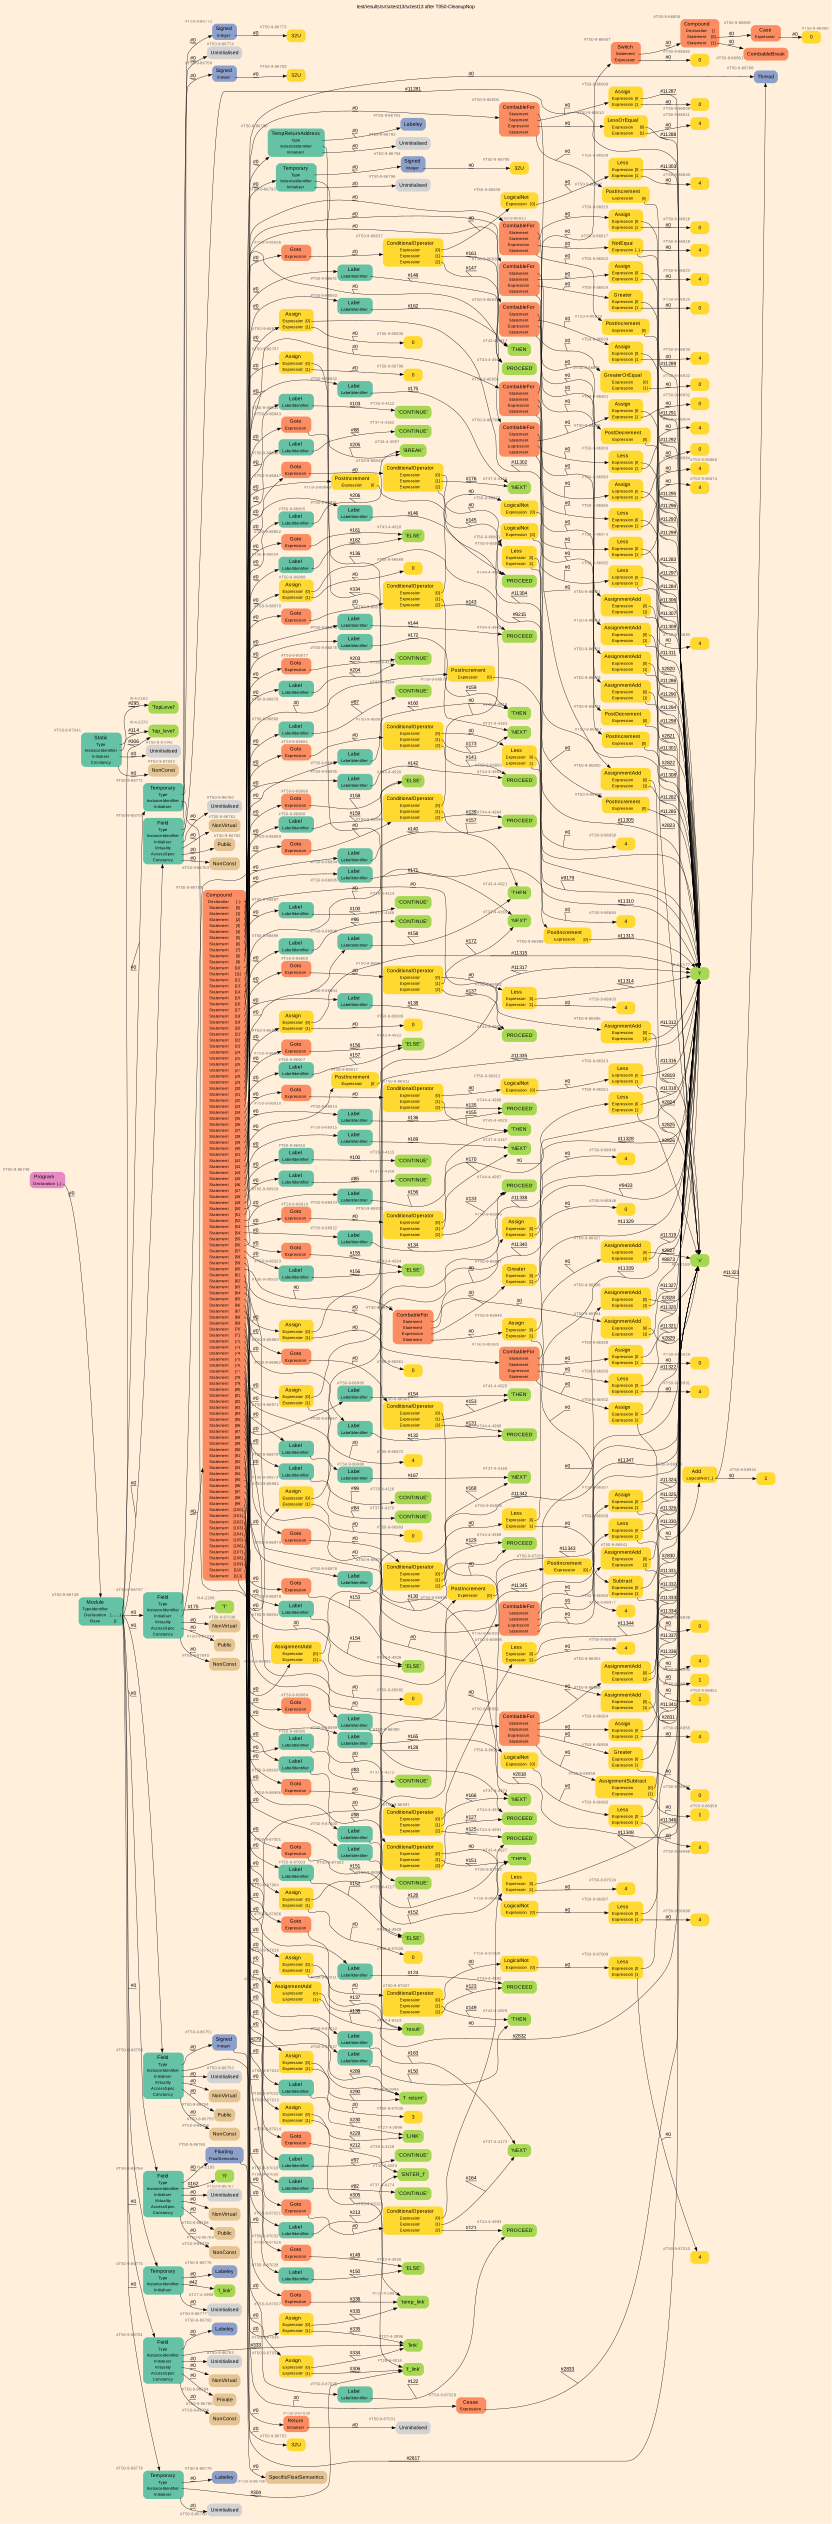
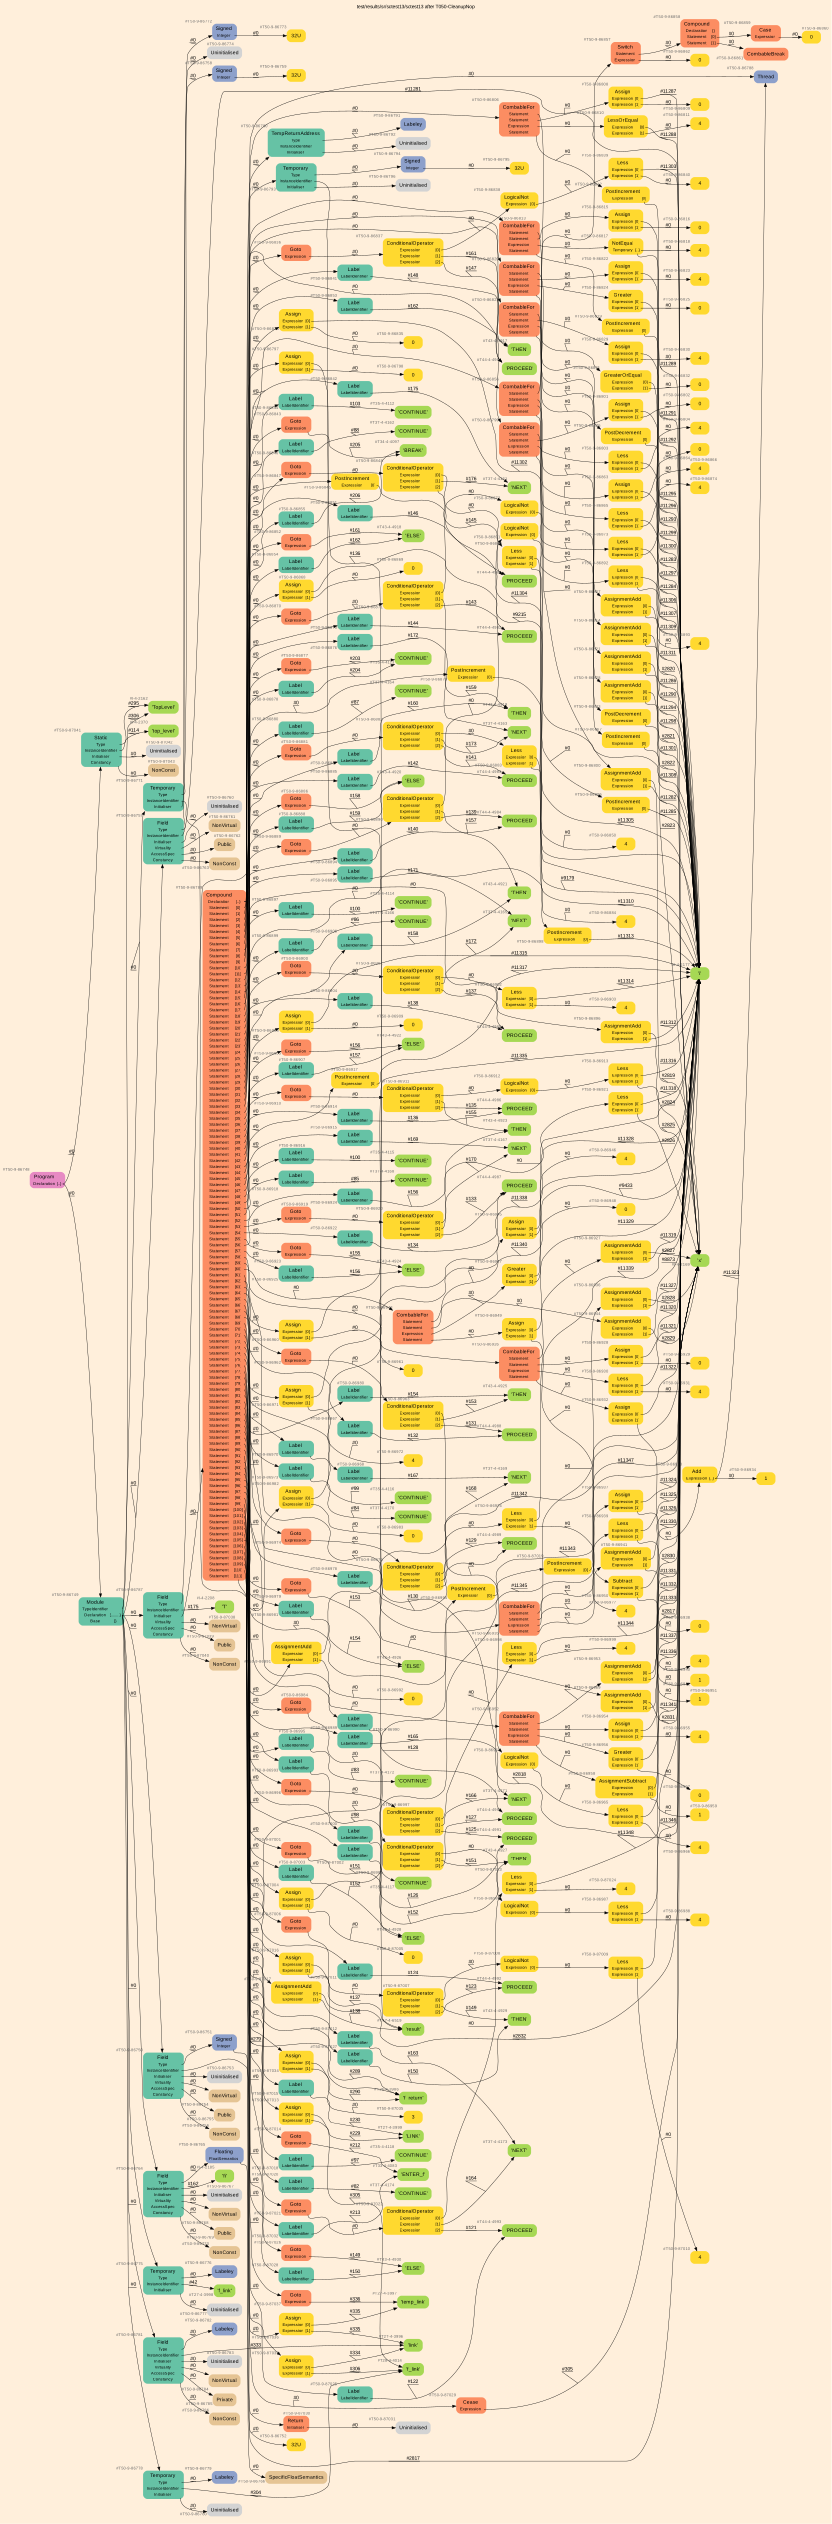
node "NotEqual": text "Expression" -> "Temporary"
edge "GreaterOrEqual" -> "'i'": added, label "#11300"
edge "Program" -> "Static": added, label "#0"
edge "Module" -> "'top_level'": now "Module" -> "'TopLevel'"
edge "TempReturnAddress" -> "'temp_link'": removed, label "#334"
node "Add": text "LogicalNot" -> "Expression"
edge "AssignmentSubtract" -> "'i'": label "#11334" -> "#2817"
edge "Cease" -> "'x'": label "#2833" -> "#305"
